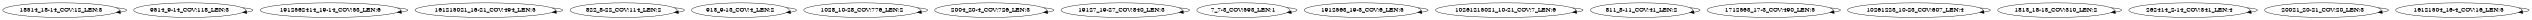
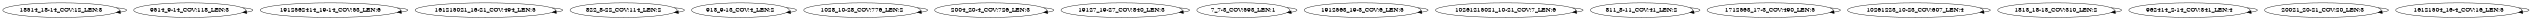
node "262414_2-14_COV:341_LEN:4": label "262414_2-14_COV:341_LEN:4" -> "962414_2-14_COV:341_LEN:4"
